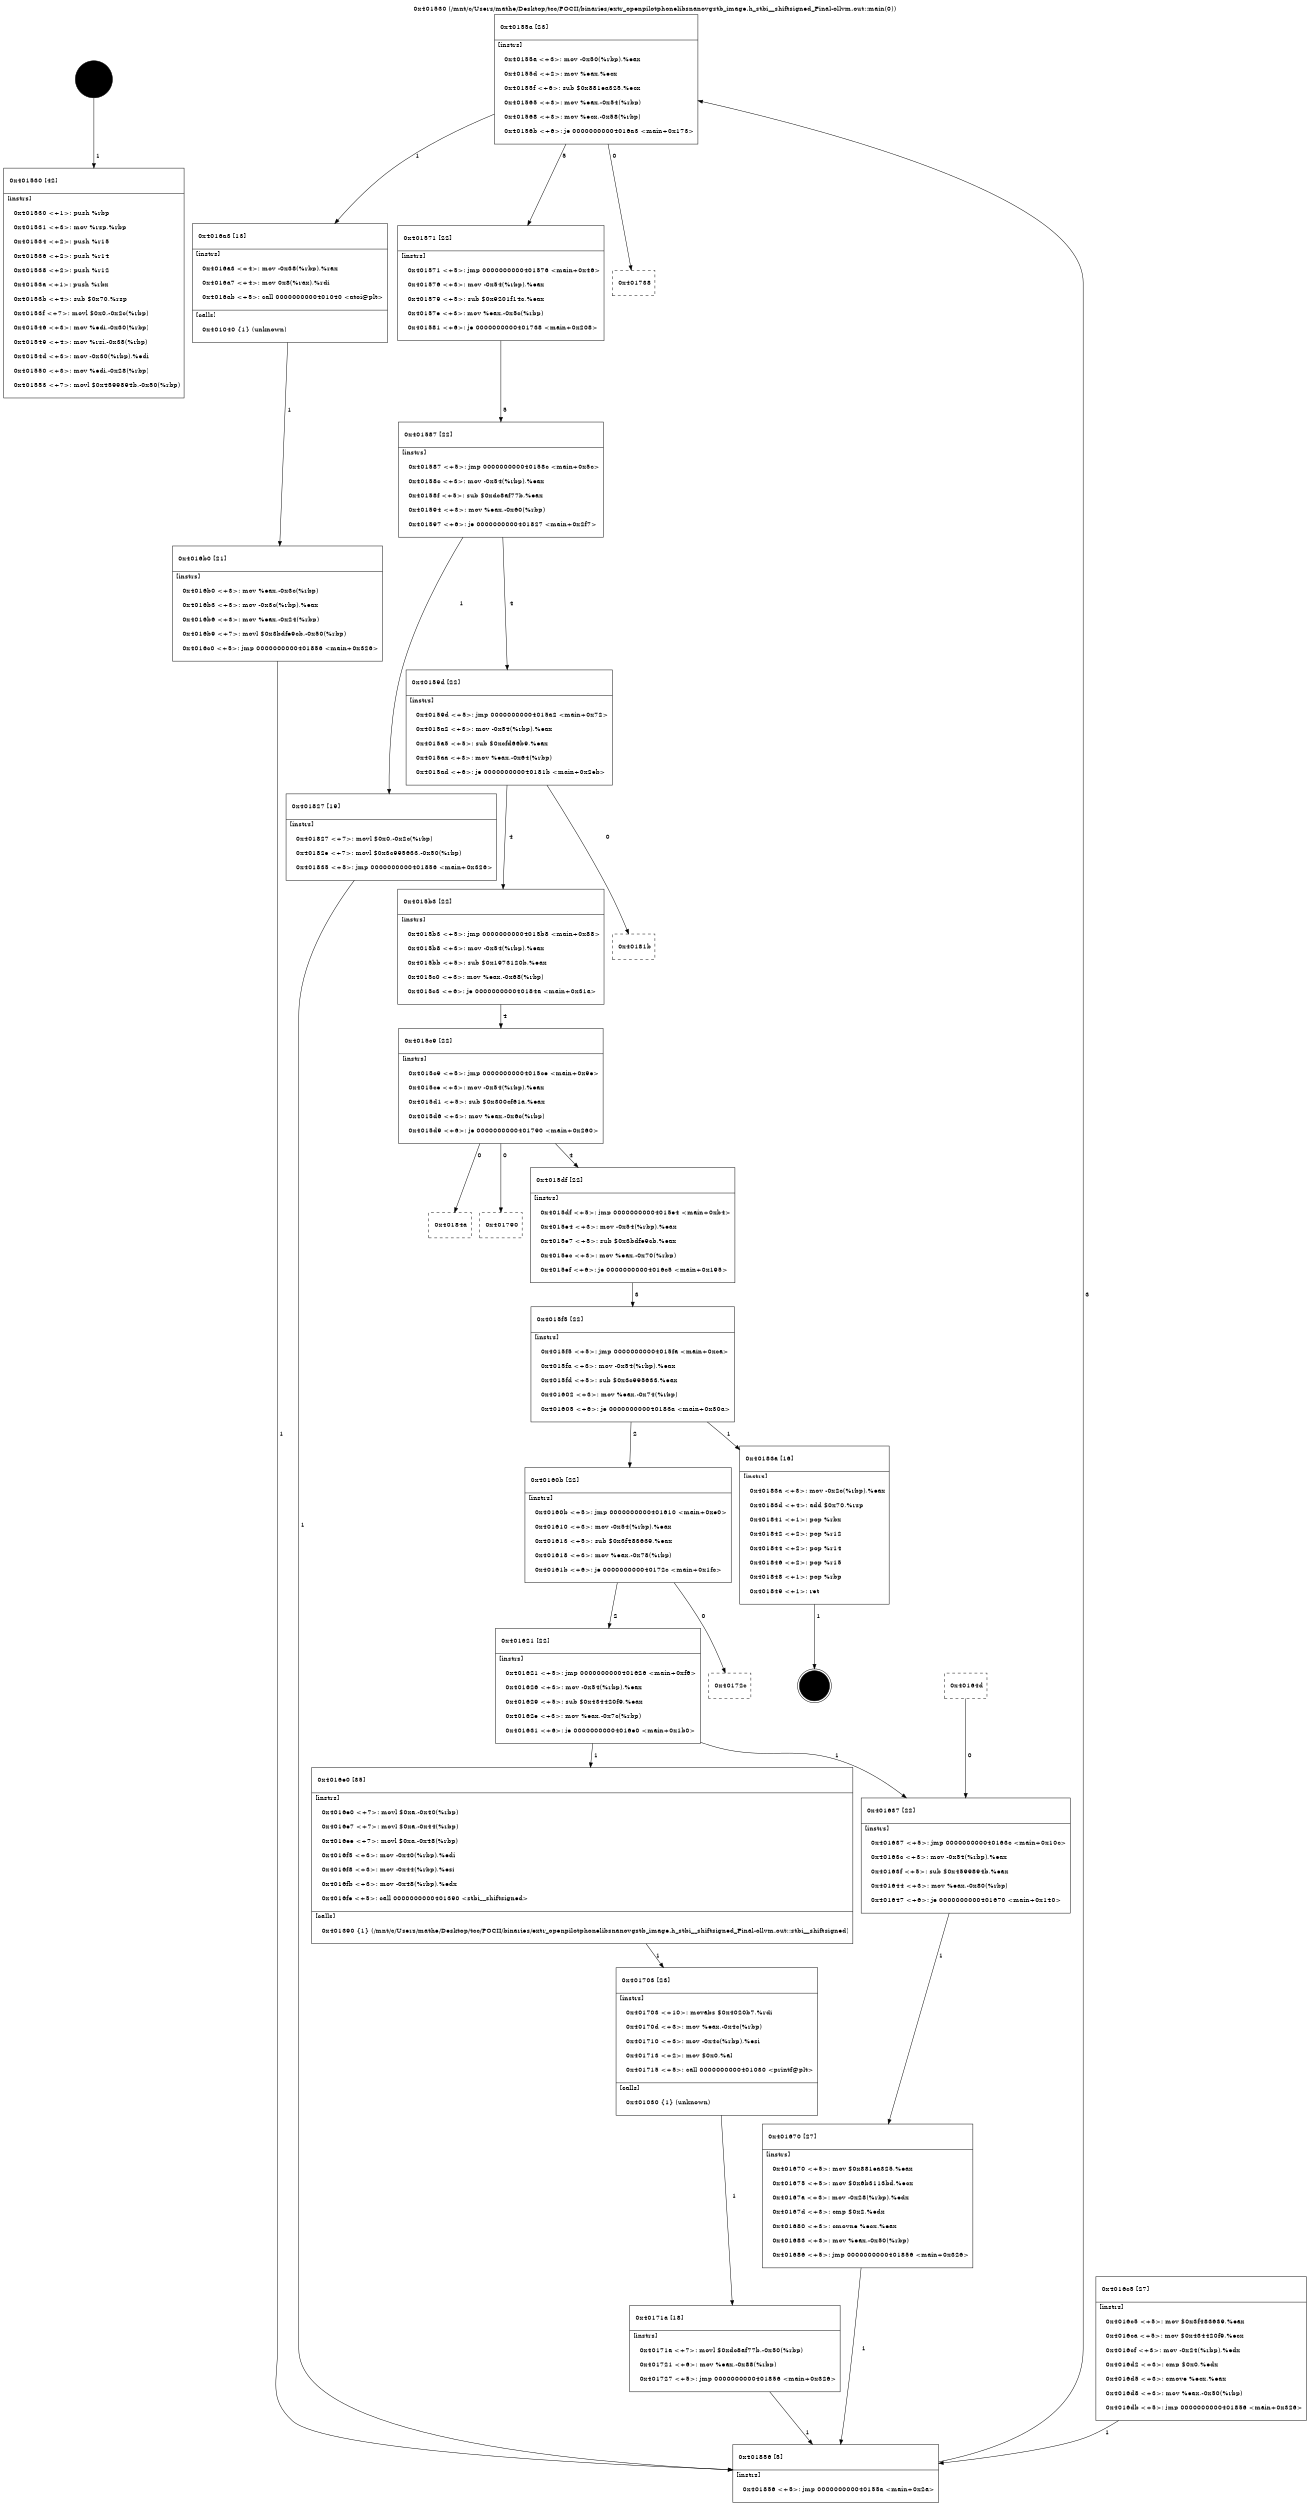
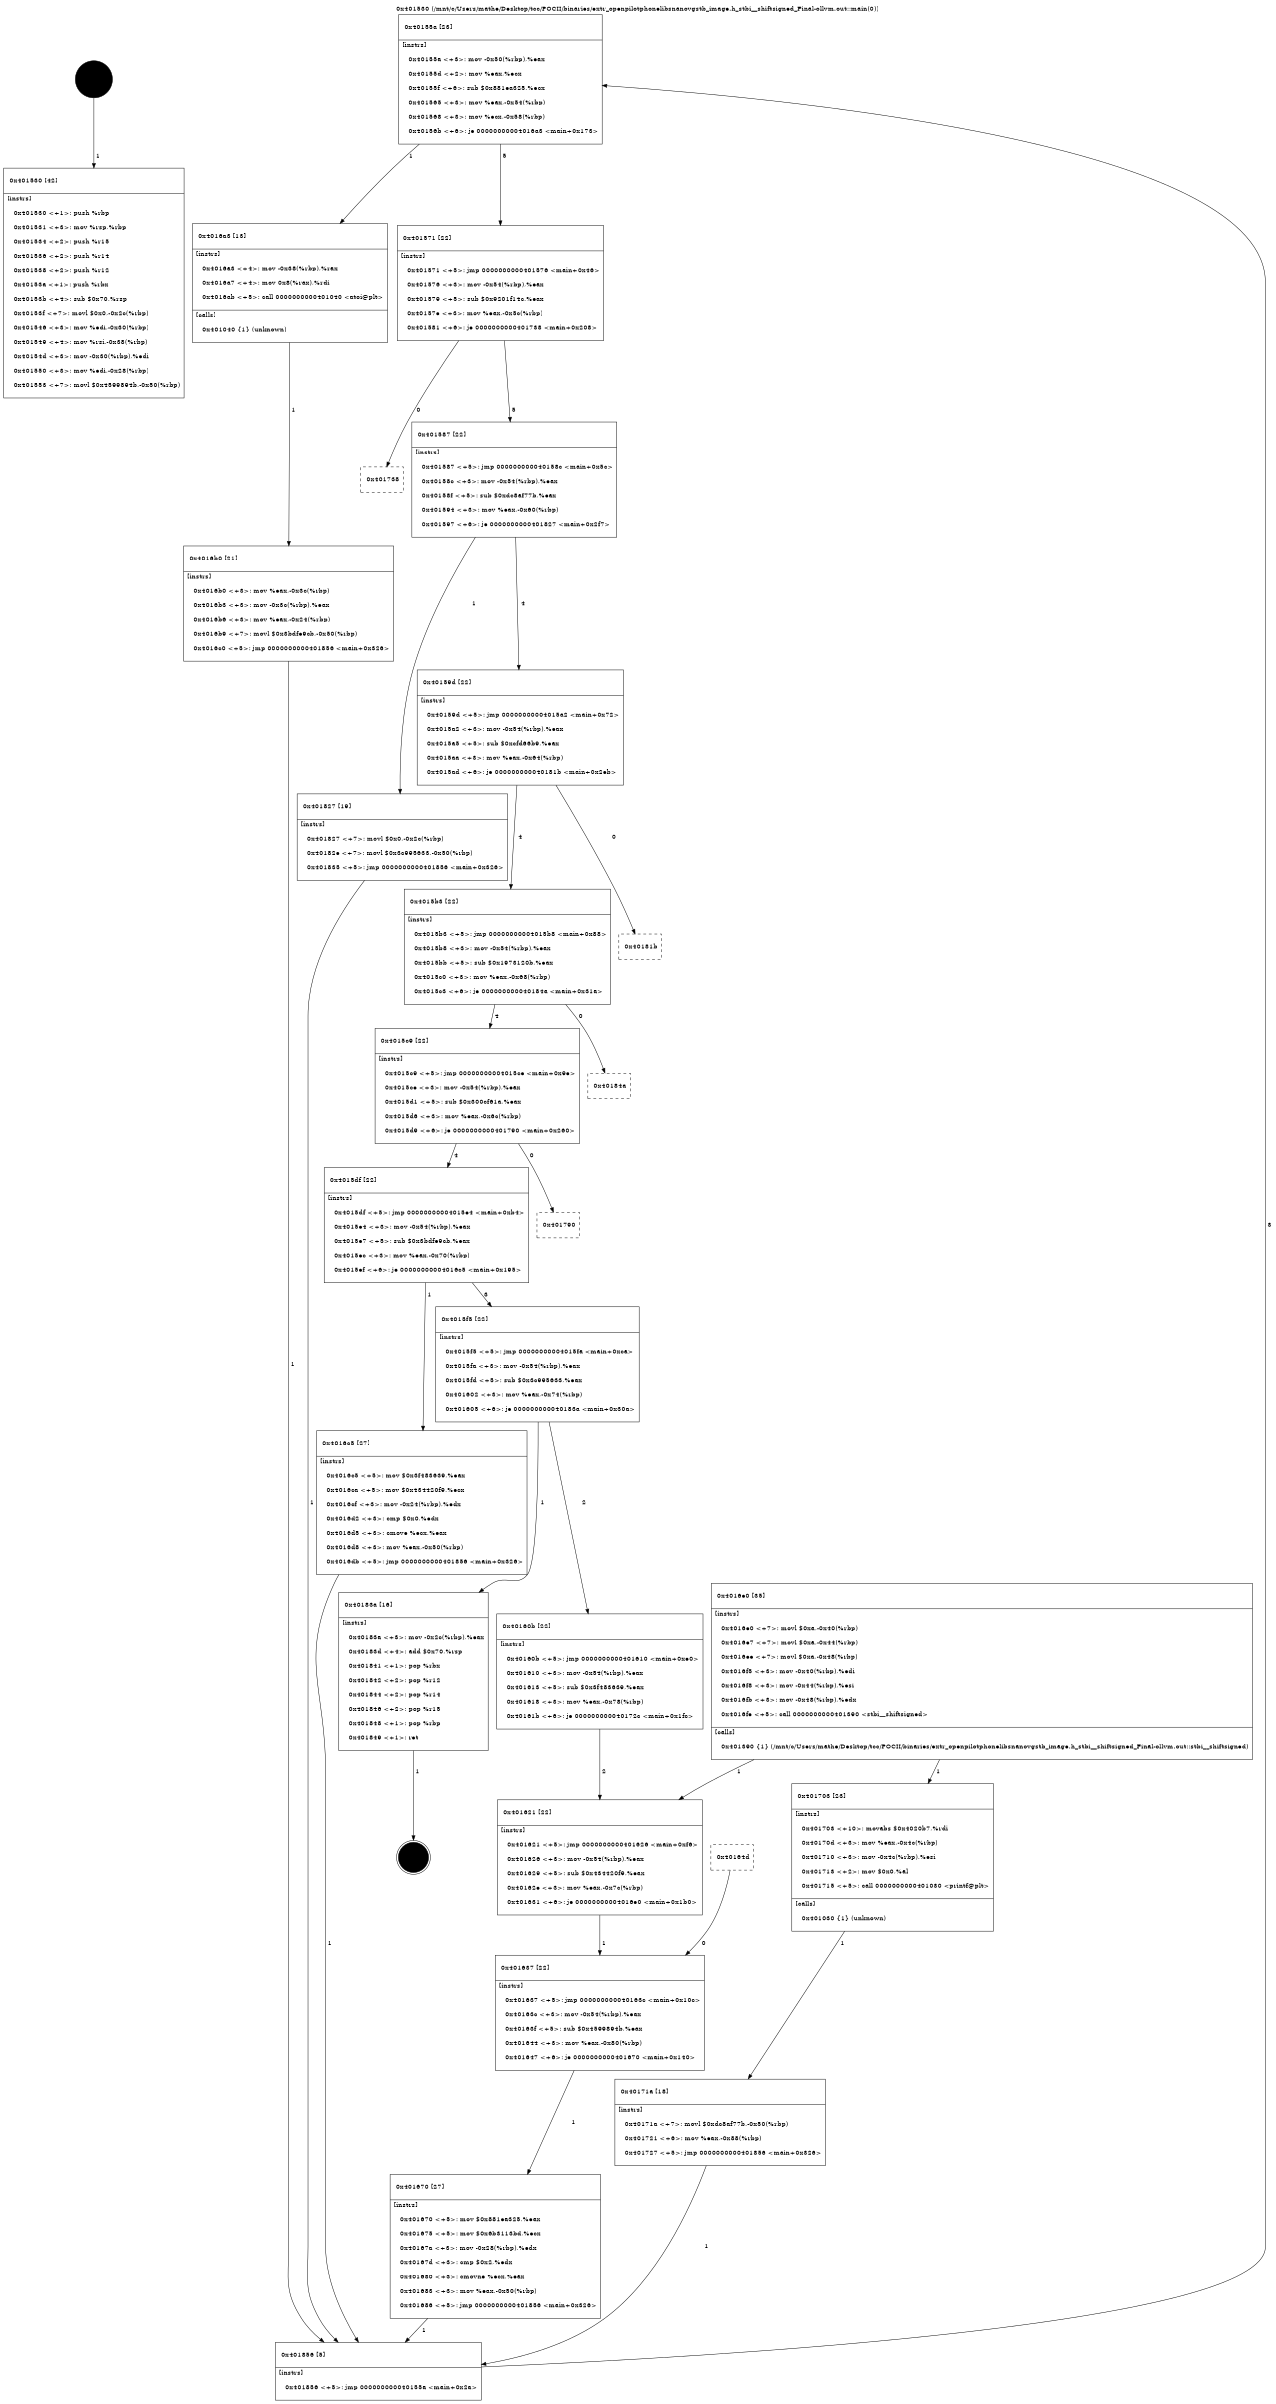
edge "0x40155a [23]" -> "0x401738": now "0x401571 [22]" -> "0x401738"
edge "0x4015c9 [22]" -> "0x40184a": now "0x4015b3 [22]" -> "0x40184a"
edge "0x4015df [22]" -> "0x4016c5 [27]": added, label "1"
node "0x40172c": removed
edge "0x401621 [22]" -> "0x4016e0 [35]": reversed
